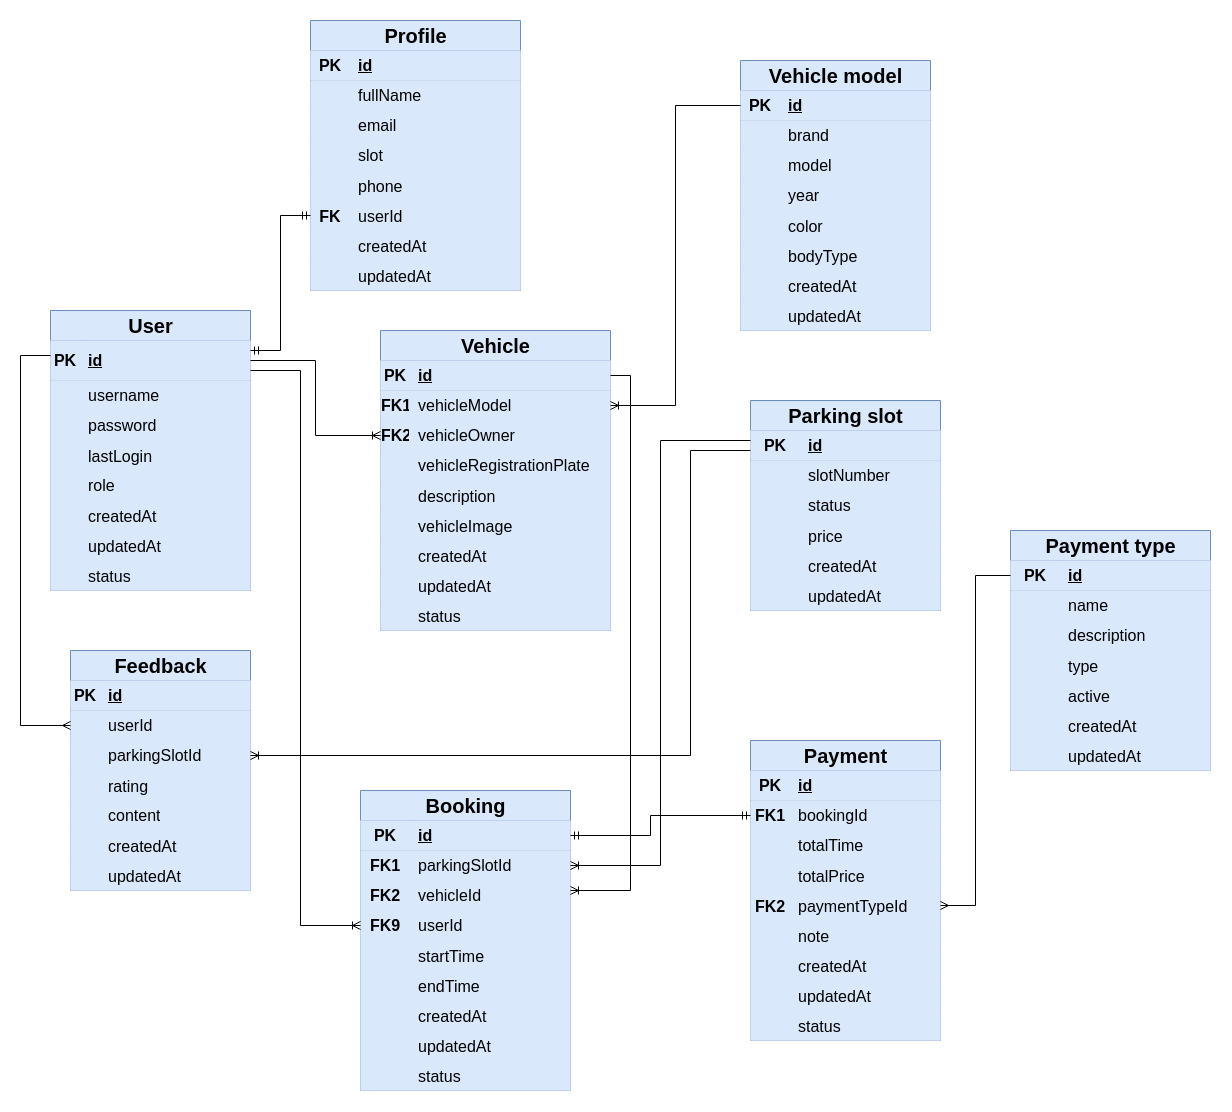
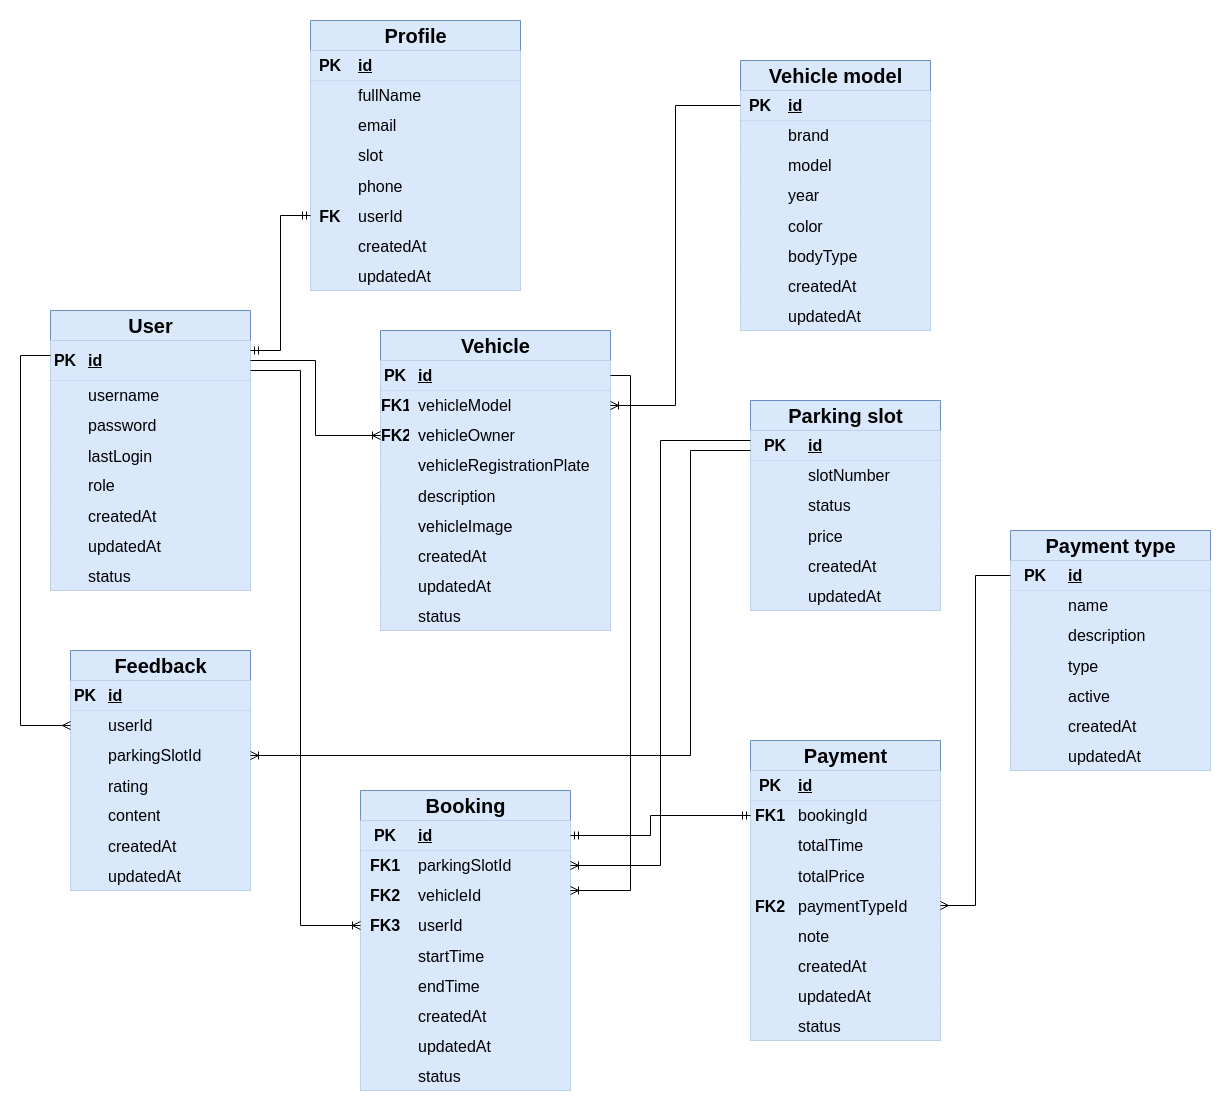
node "FK9": label "FK9" -> "FK3"
